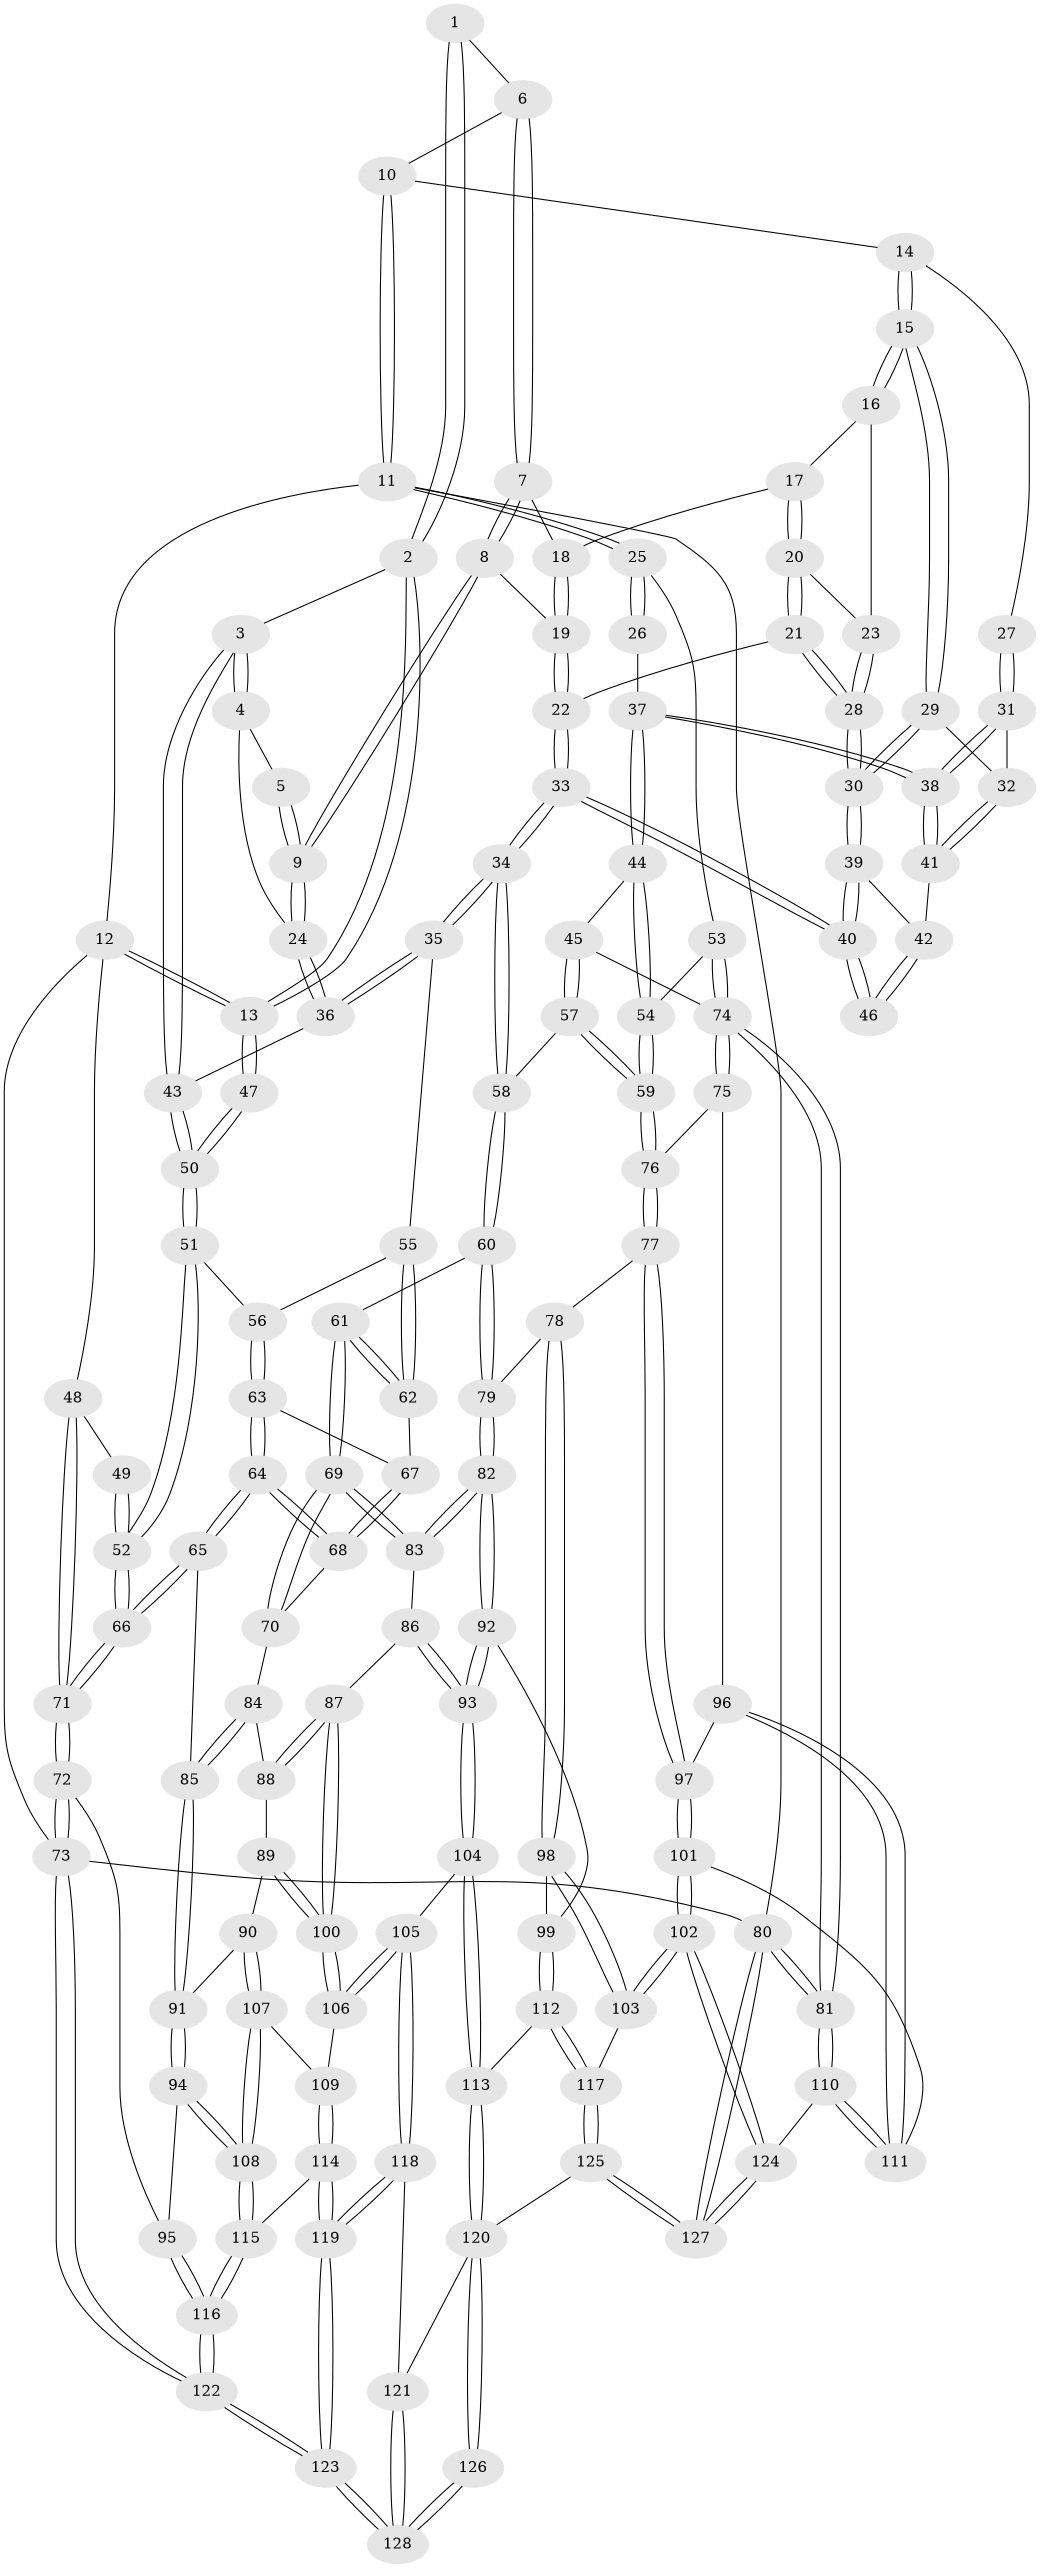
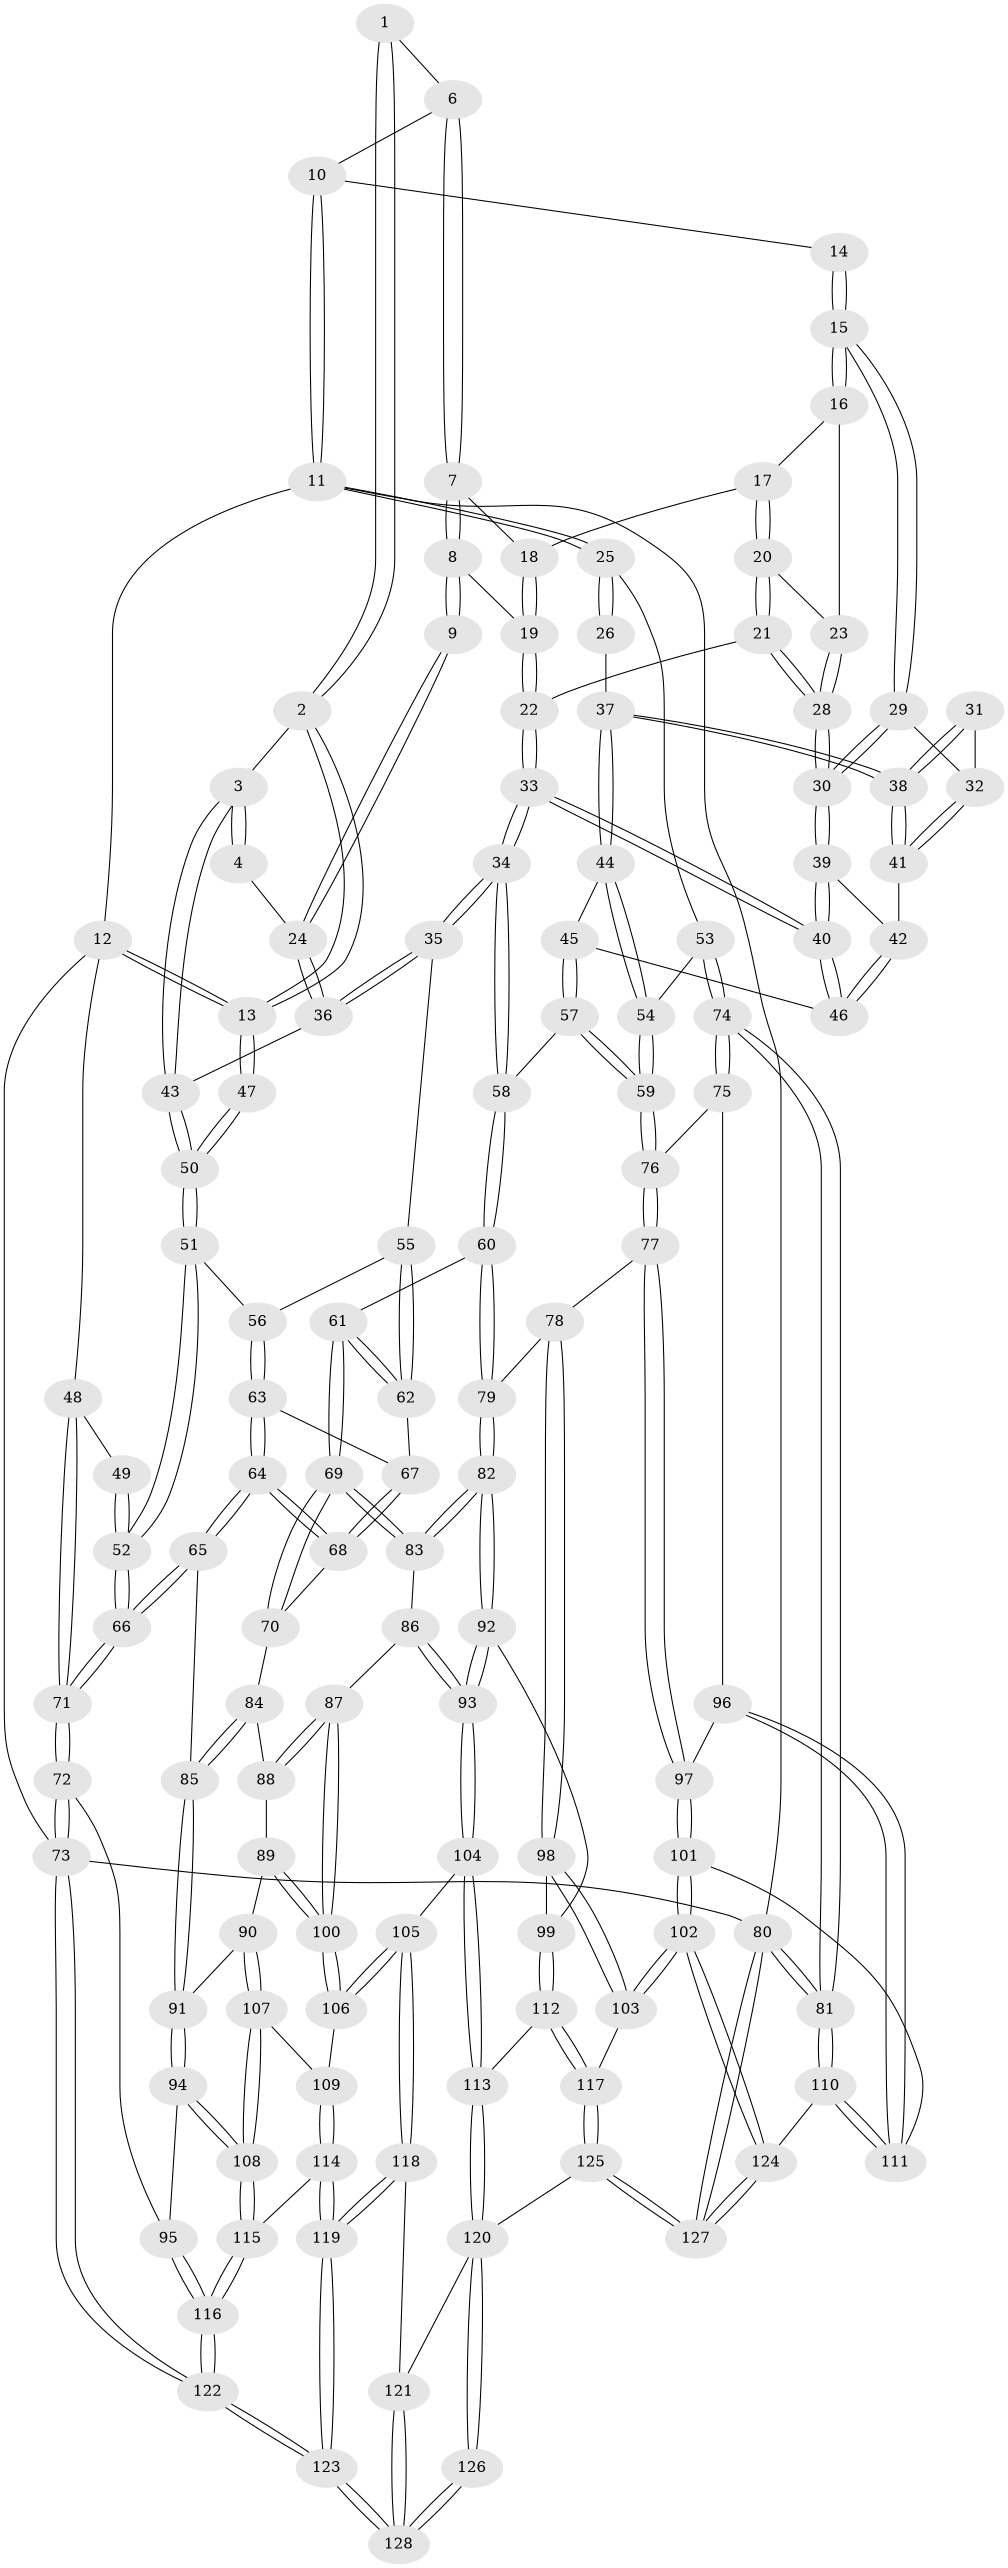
node "27": removed
node "5": removed
edge "45" -- "74": now "45" -- "46"
